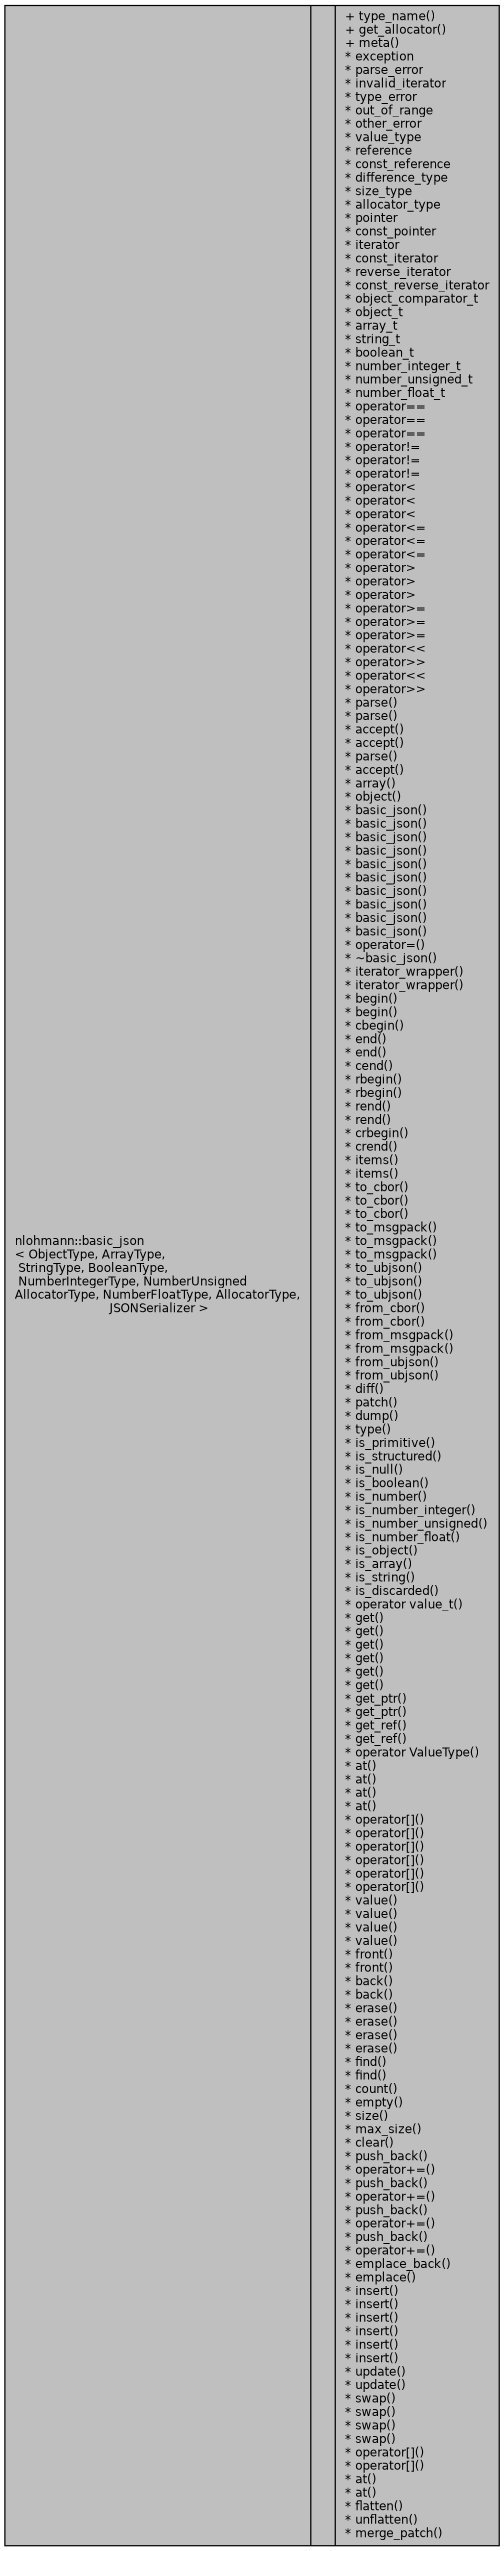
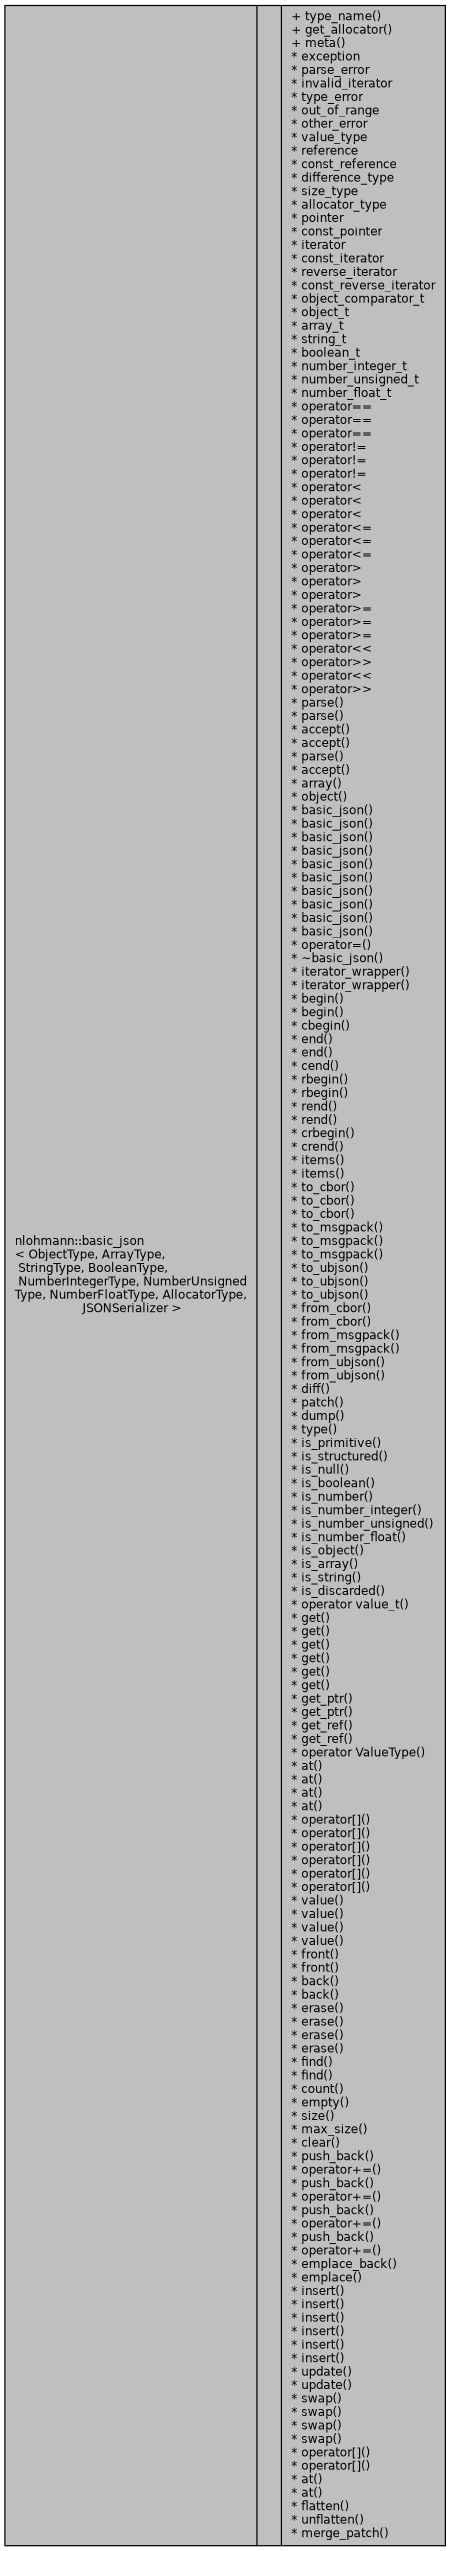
node "nlohmann::basic_json": text "AllocatorType, NumberFloatType, AllocatorType," -> "Type, NumberFloatType, AllocatorType,"
